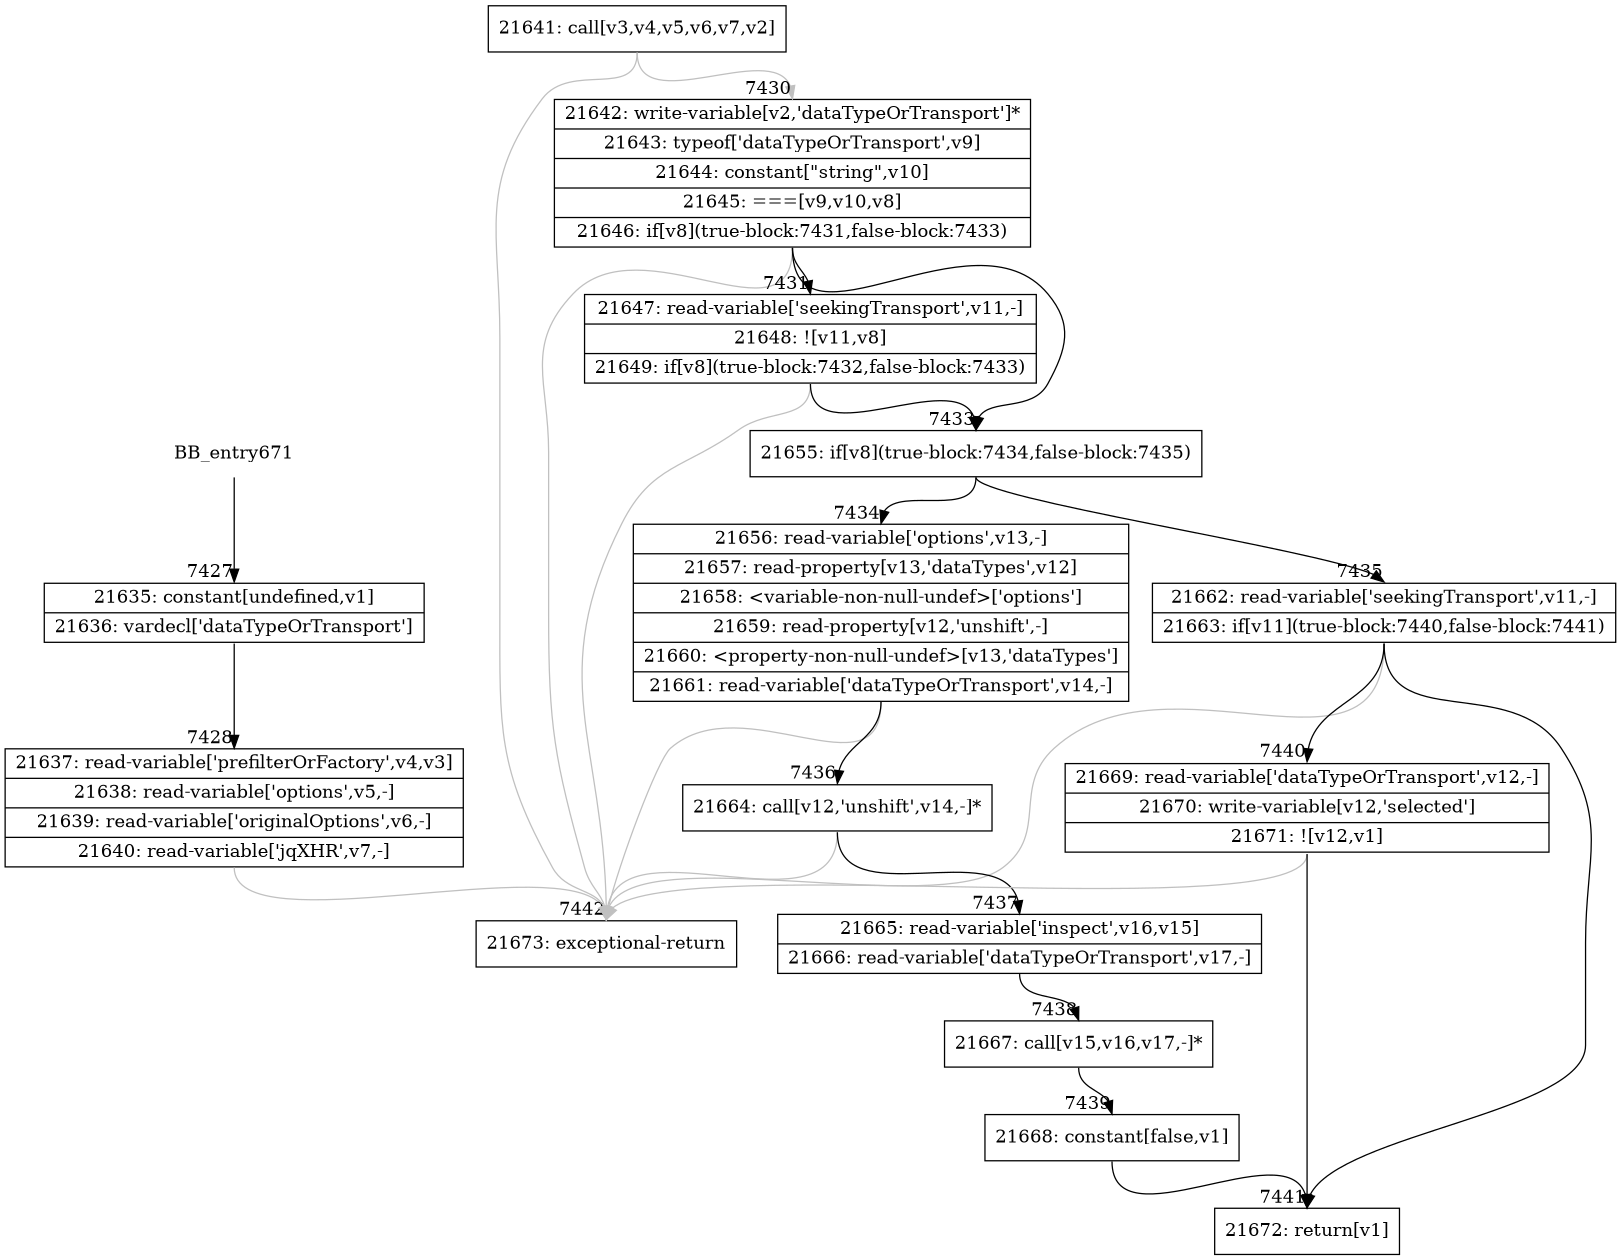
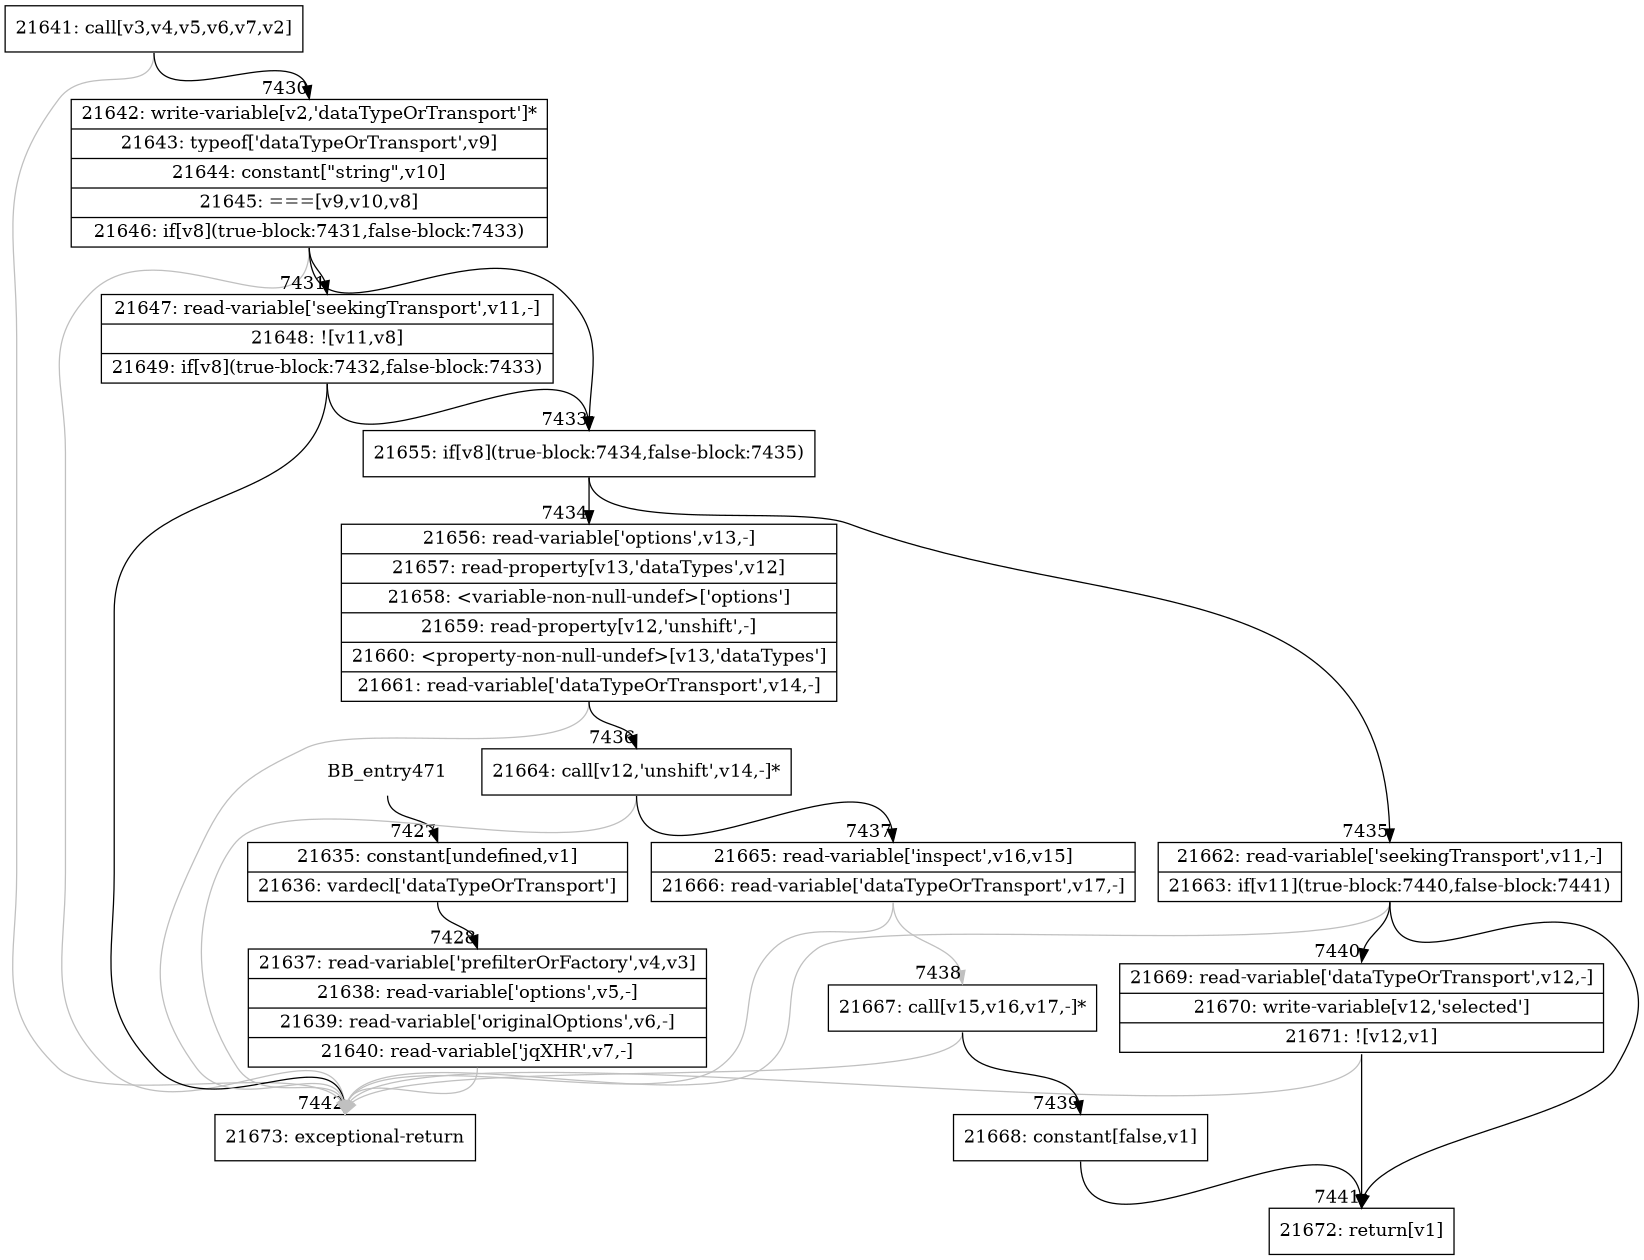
edge "21641: call[v3,v4,v5,v6,v7,v2]" -> "21642: write-variable[v2,'dataTypeOrTransport']*": color gray -> black
node "BB_entry671": label "BB_entry671" -> "BB_entry471"
edge "21647: read-variable['seekingTransport',v11,-]" -> "21673: exceptional-return": color gray -> black
edge "21665: read-variable['inspect',v16,v15]" -> "21667: call[v15,v16,v17,-]*": color black -> gray
edge "21665: read-variable['inspect',v16,v15]" -> "21673: exceptional-return": added
edge "21667: call[v15,v16,v17,-]*" -> "21673: exceptional-return": added
